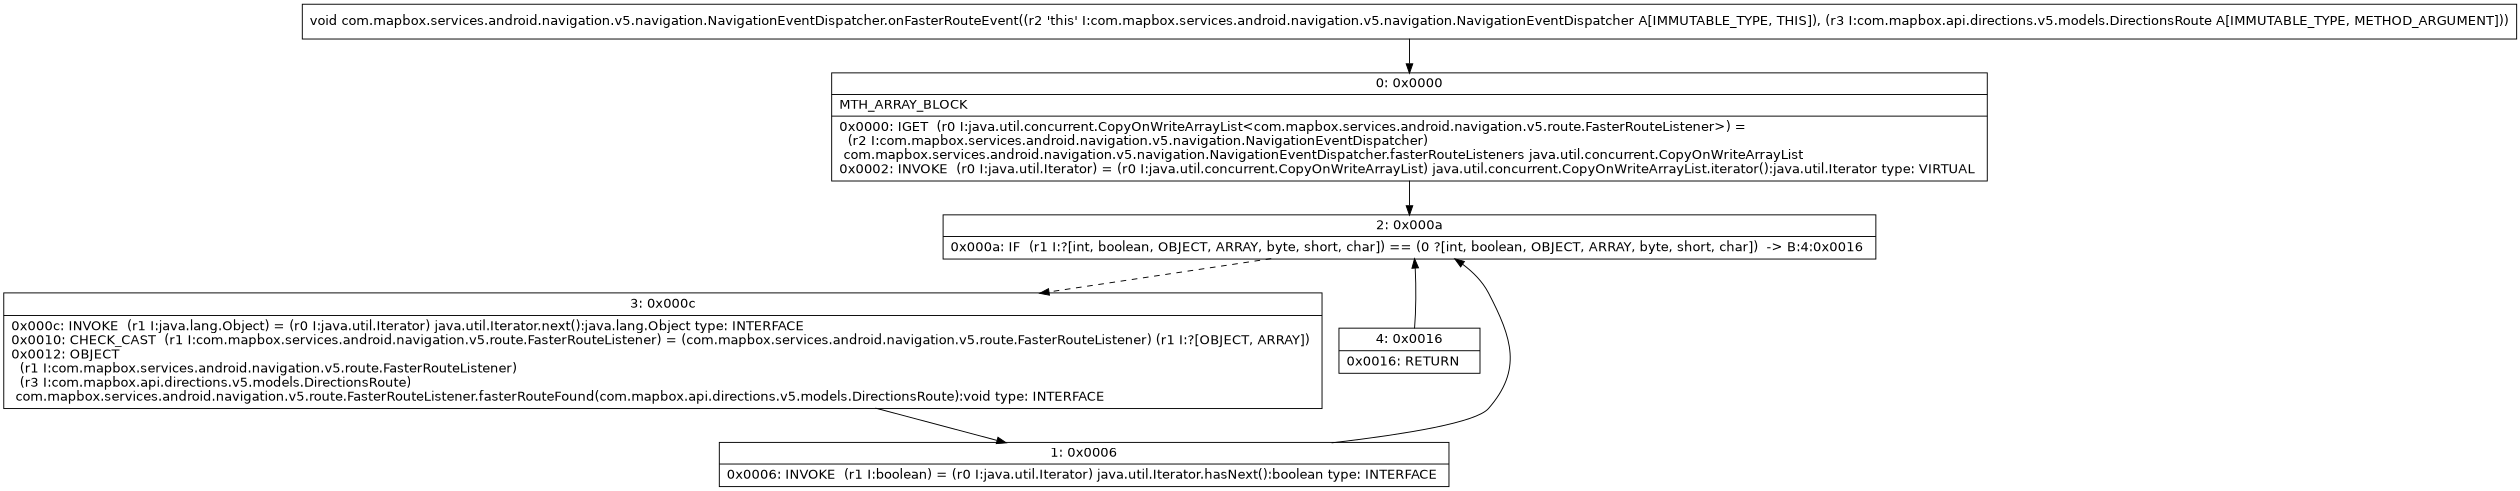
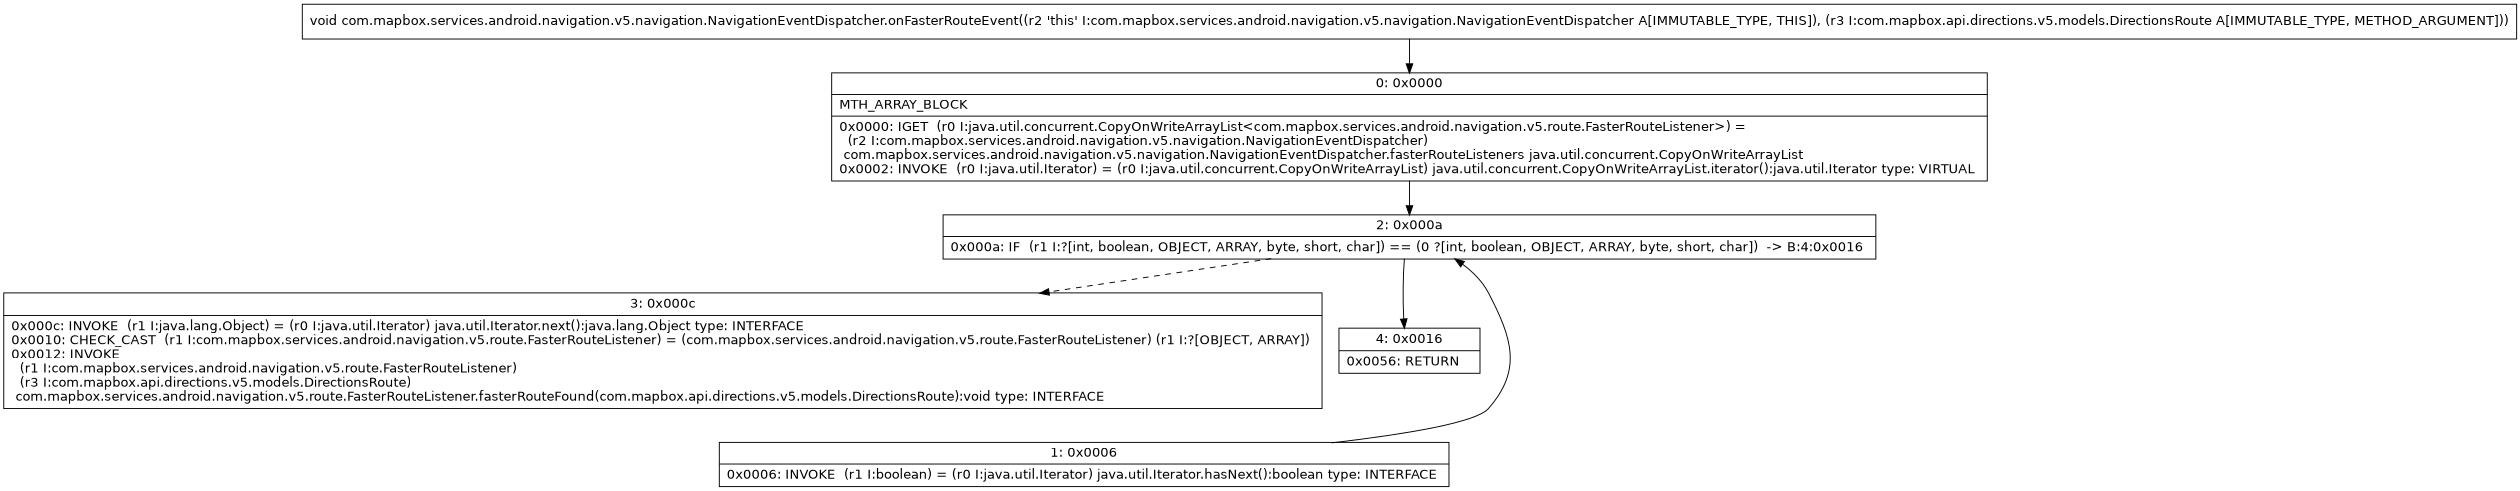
edge "4: 0x0016" -> "2: 0x000a": reversed
node "3: 0x000c": text "0x0012: OBJECT" -> "0x0012: INVOKE"
node "4: 0x0016": text "0x0016: RETURN" -> "0x0056: RETURN"
edge "3: 0x000c" -> "1: 0x0006": removed
